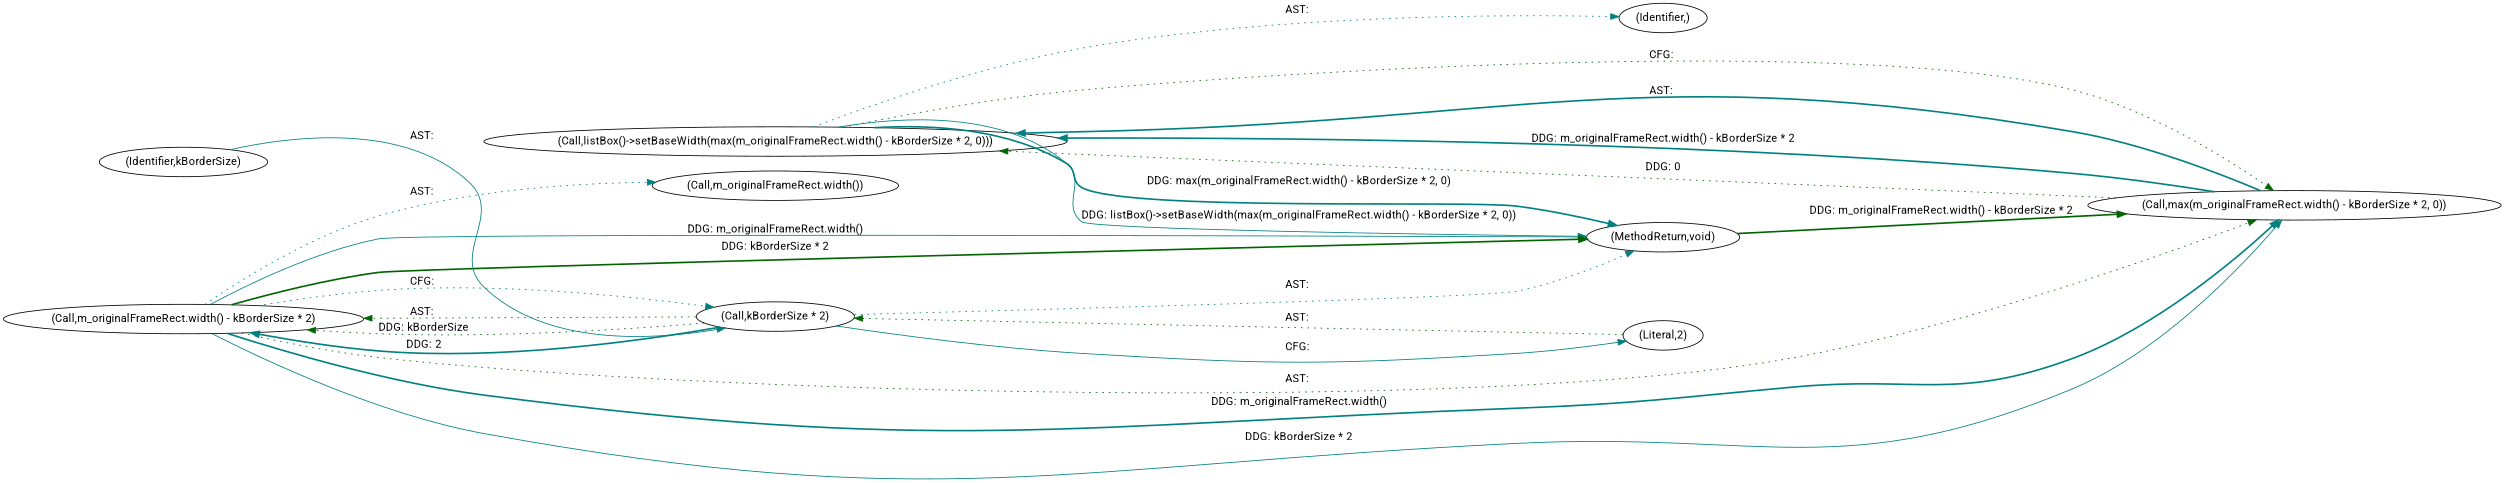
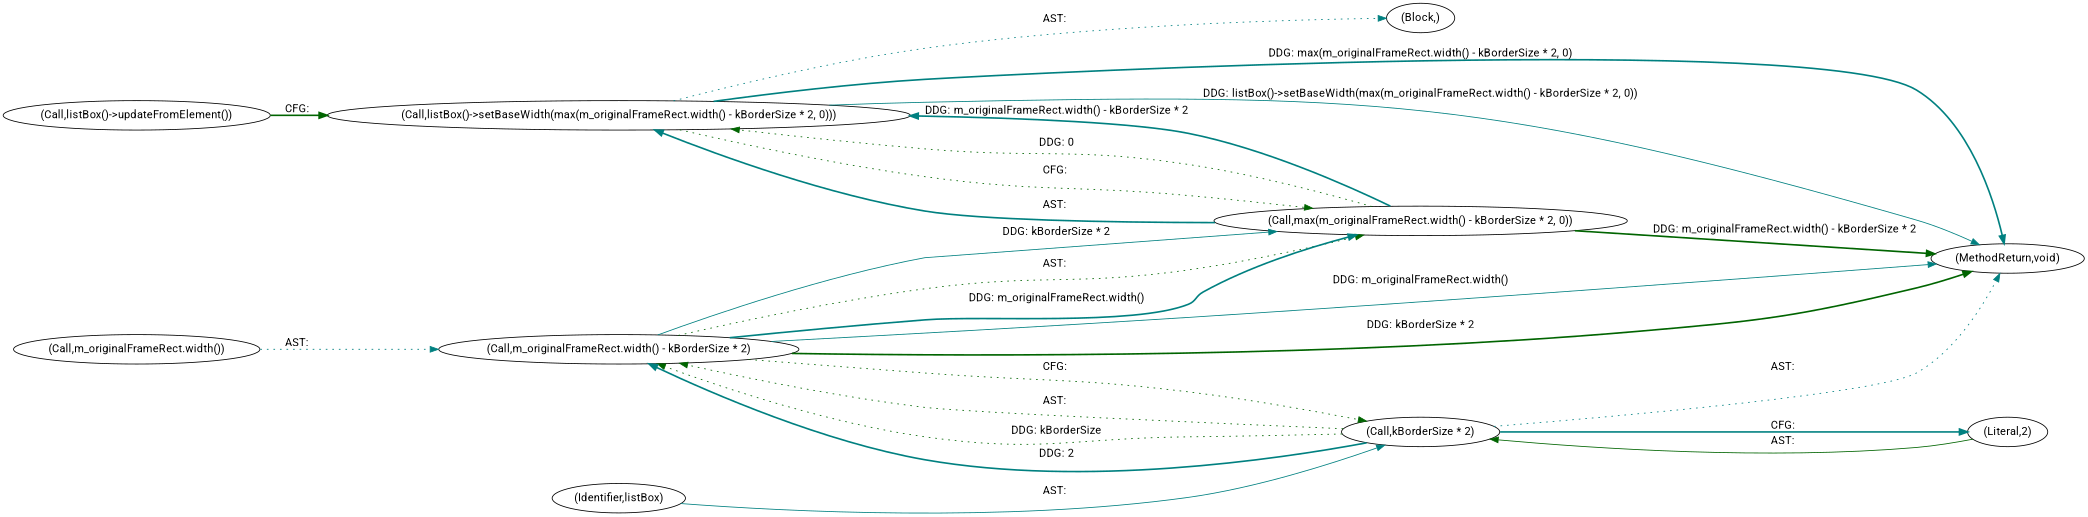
node "(Identifier,)": label "(Identifier,)" -> "(Block,)"
node "(Call,listBox()->updateFromElement())": added
node "(Identifier,kBorderSize)": label "(Identifier,kBorderSize)" -> "(Identifier,listBox)"
edge "(Call,m_originalFrameRect.width() - kBorderSize * 2)" -> "(Call,m_originalFrameRect.width())": reversed
edge "(MethodReturn,void)" -> "(Call,max(m_originalFrameRect.width() - kBorderSize * 2, 0))": reversed
edge "(Call,m_originalFrameRect.width() - kBorderSize * 2)" -> "(Call,kBorderSize * 2)": color teal -> darkgreen
edge "(Literal,2)" -> "(Call,kBorderSize * 2)": style dotted -> solid
edge "(Call,kBorderSize * 2)" -> "(Literal,2)": style solid -> bold
